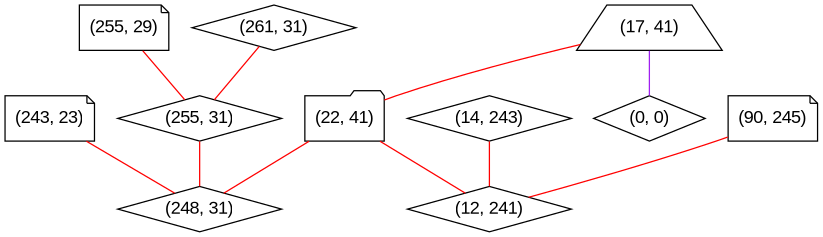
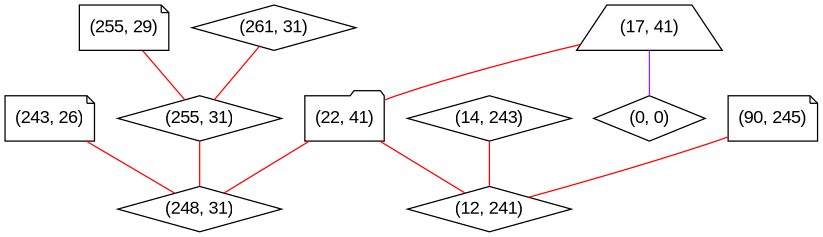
node "(243, 23)": label "(243, 23)" -> "(243, 26)"
